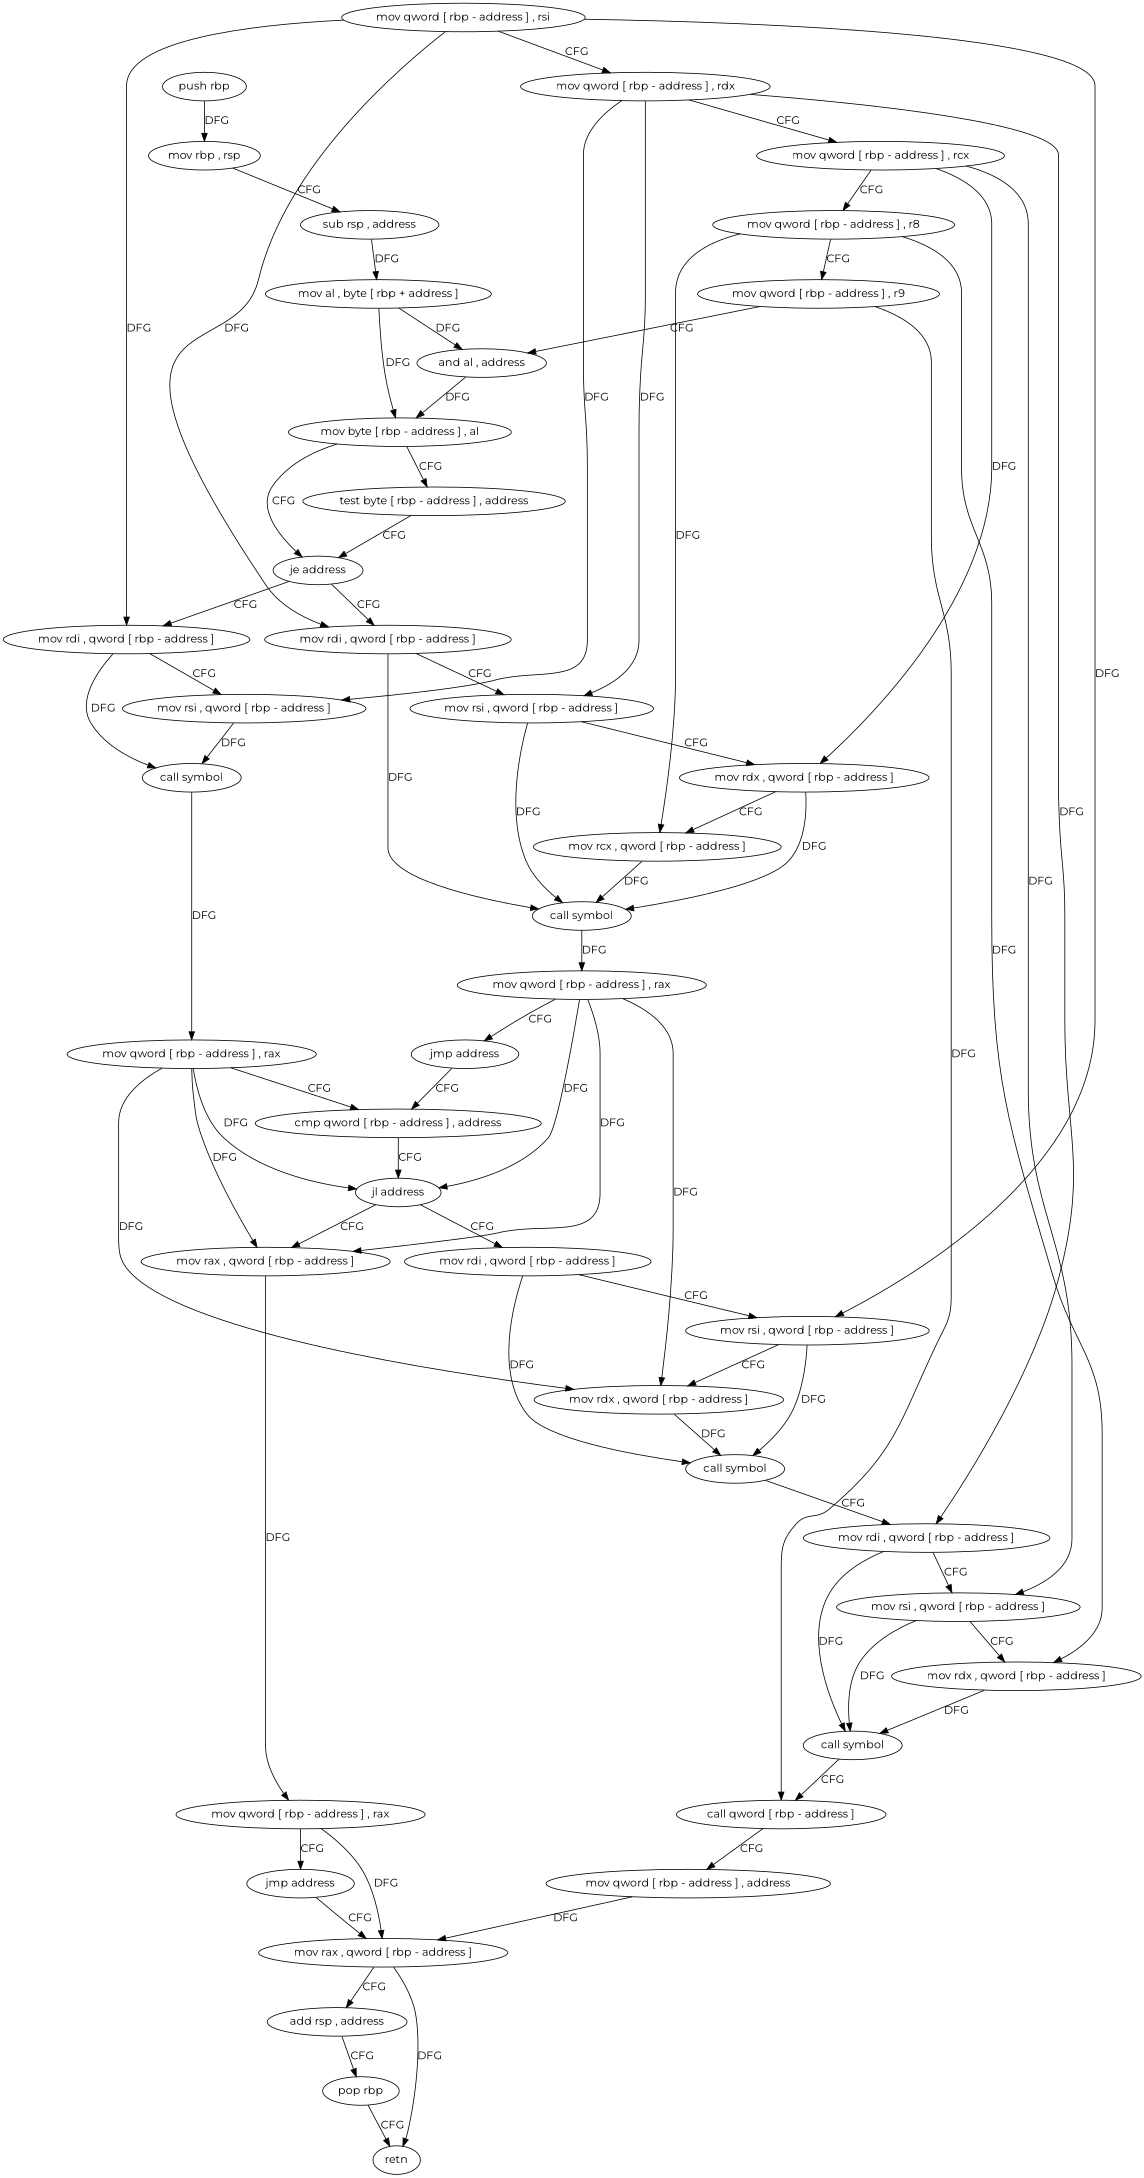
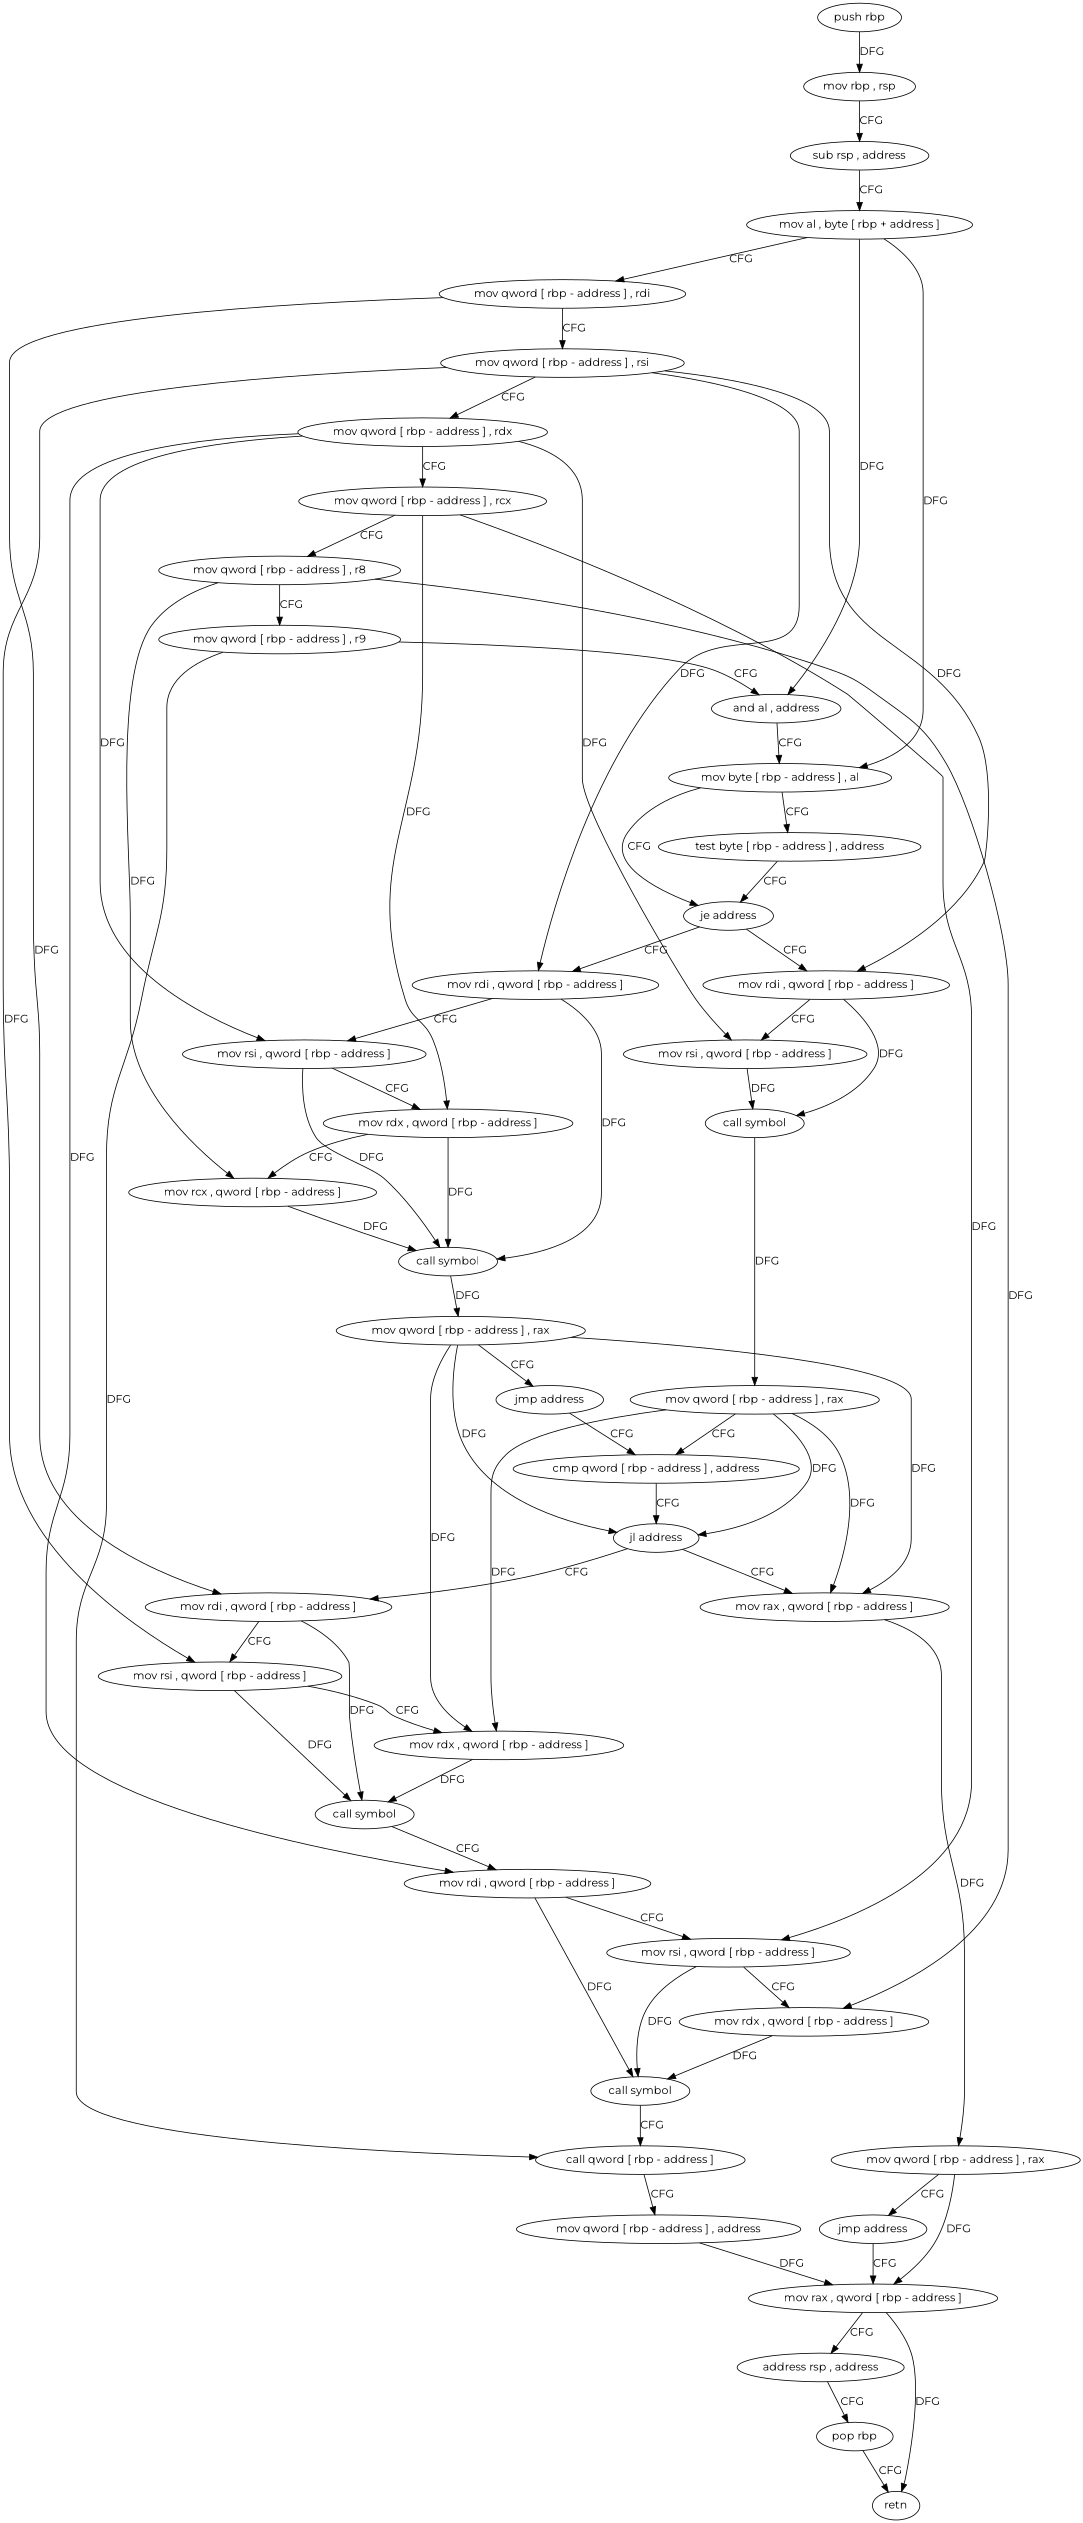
edge "sub rsp , address" -> "mov al , byte [ rbp + address ]": label "DFG" -> "CFG"
node "mov qword [ rbp - address ] , rdi": added
edge "and al , address" -> "mov byte [ rbp - address ] , al": label "DFG" -> "CFG"
node "add rsp , address": label "add rsp , address" -> "address rsp , address"
